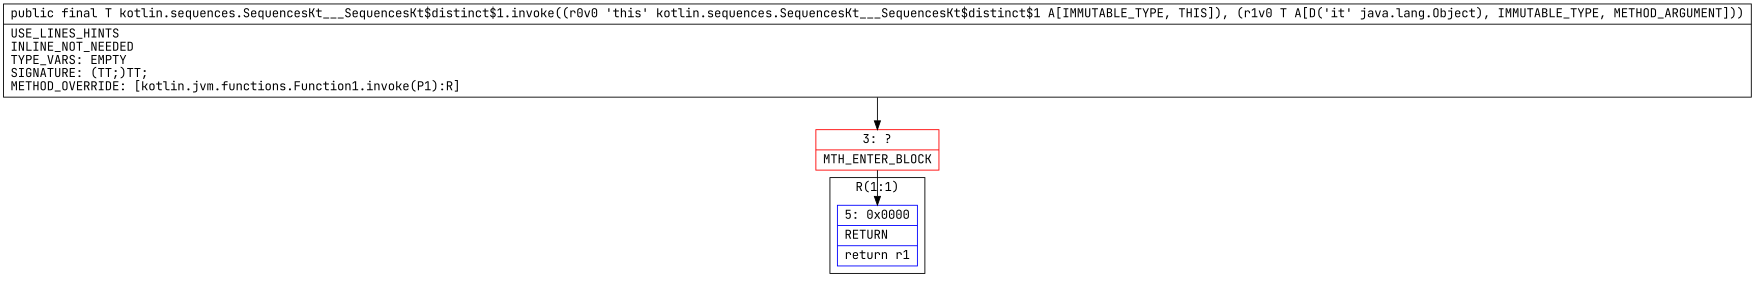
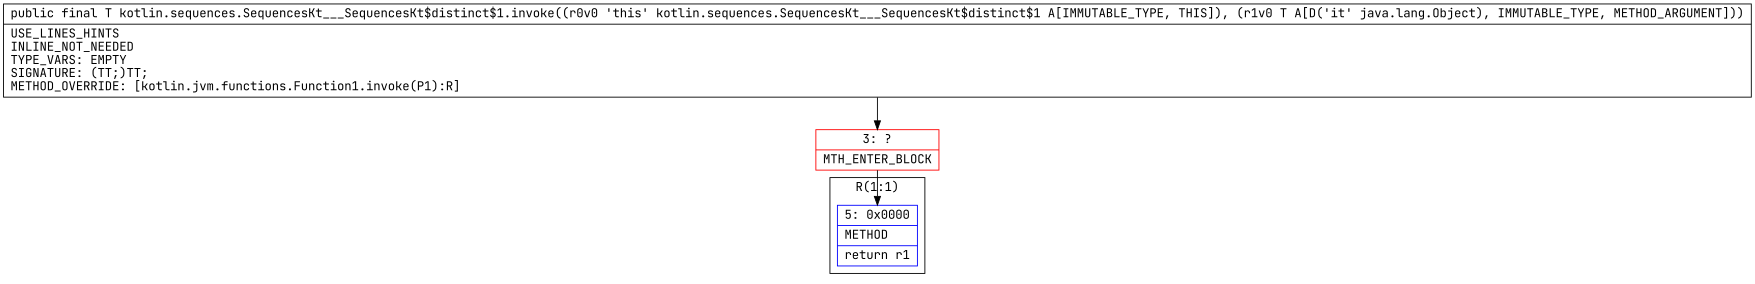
node "5: 0x0000": text "RETURN" -> "METHOD"
